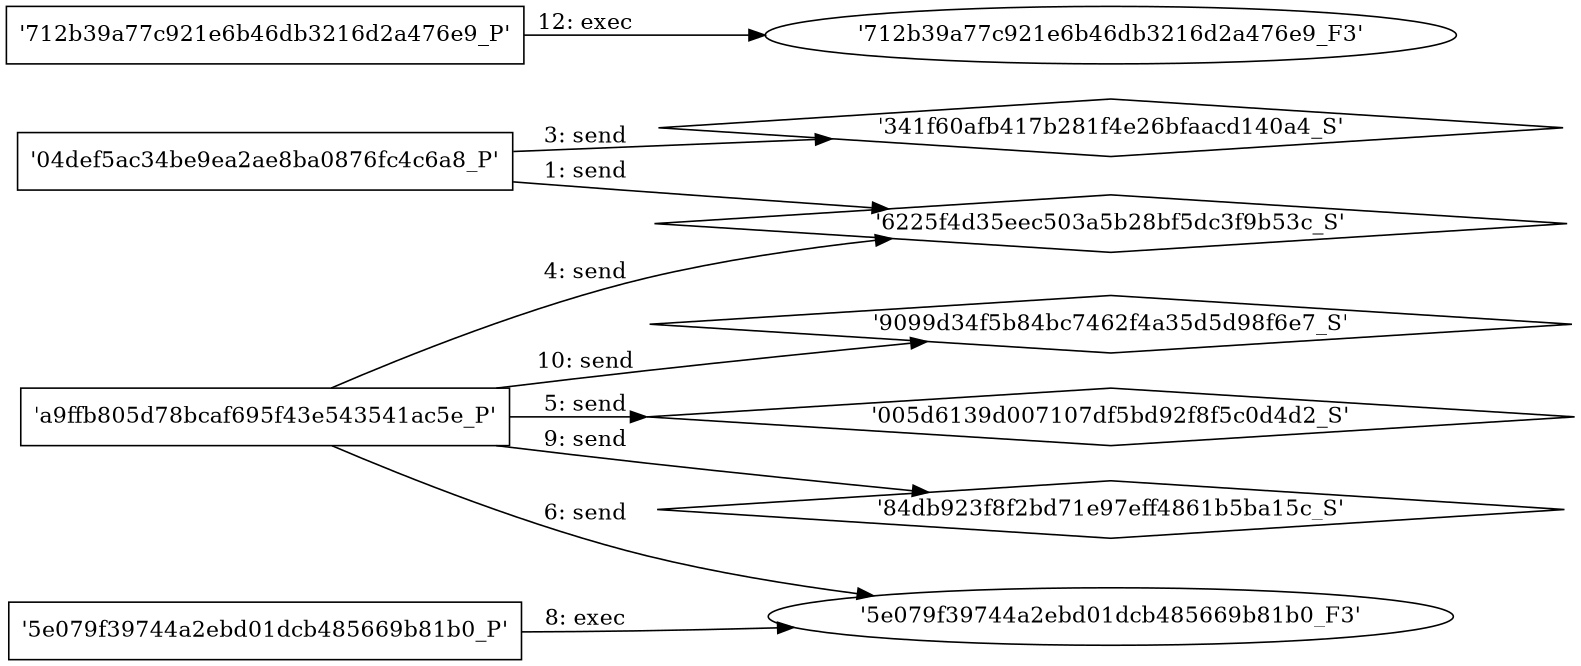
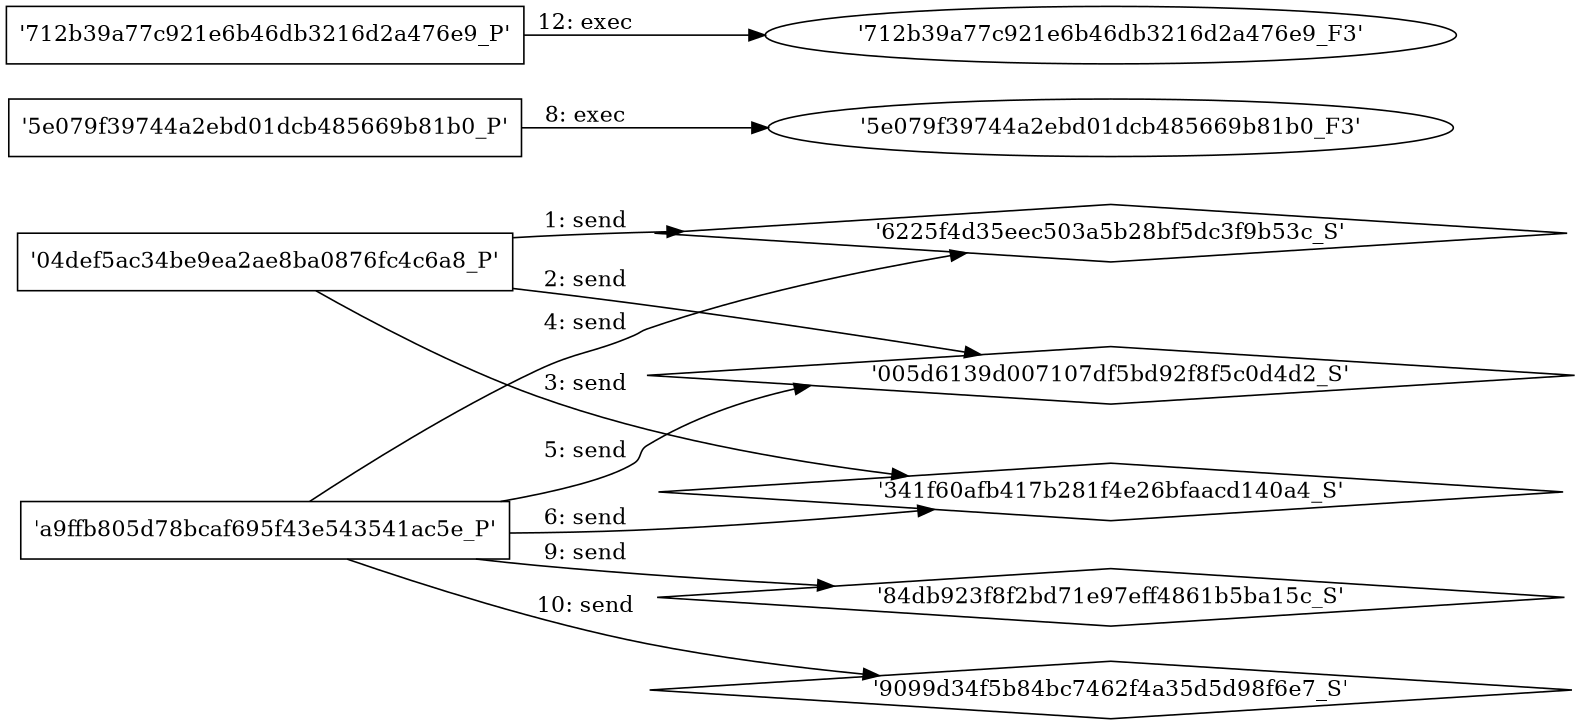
edge "'04def5ac34be9ea2ae8ba0876fc4c6a8_P'" -> "'005d6139d007107df5bd92f8f5c0d4d2_S'": added, label "2: send"
edge "'a9ffb805d78bcaf695f43e543541ac5e_P'" -> "'5e079f39744a2ebd01dcb485669b81b0_F3'": now "'a9ffb805d78bcaf695f43e543541ac5e_P'" -> "'341f60afb417b281f4e26bfaacd140a4_S'"
